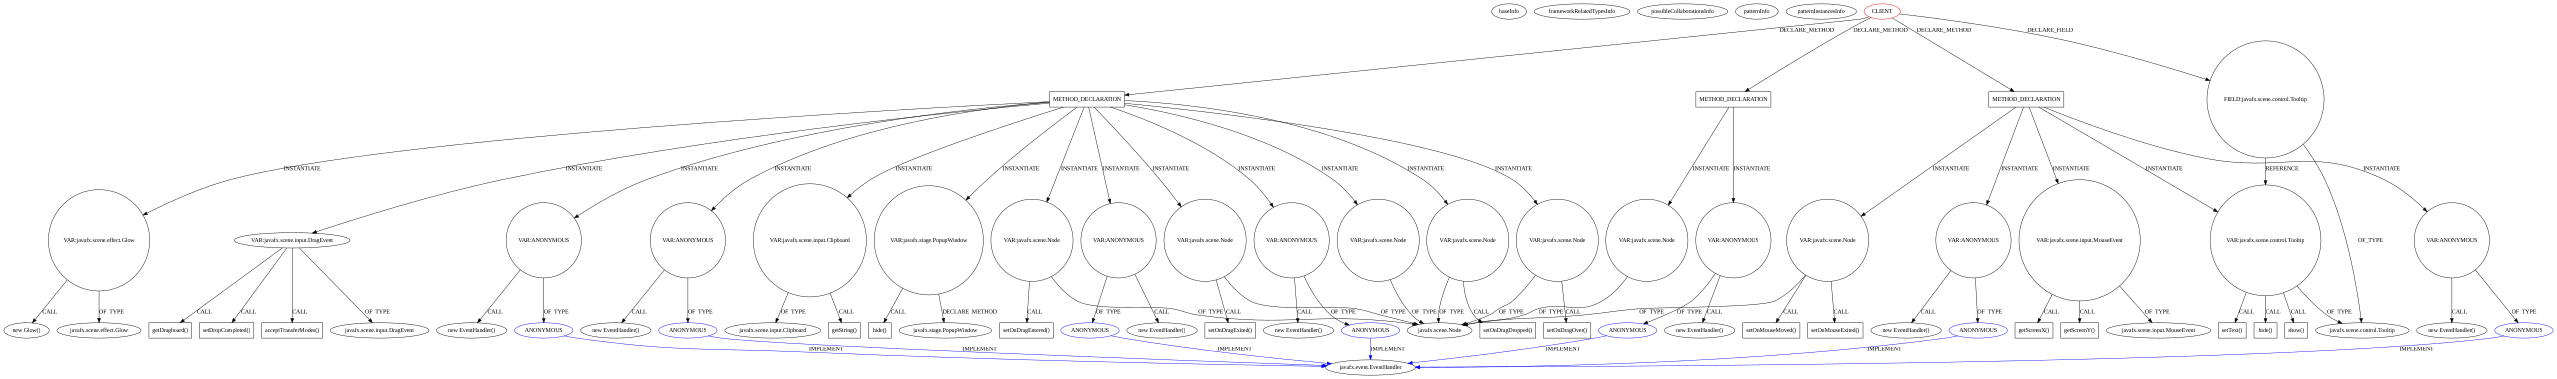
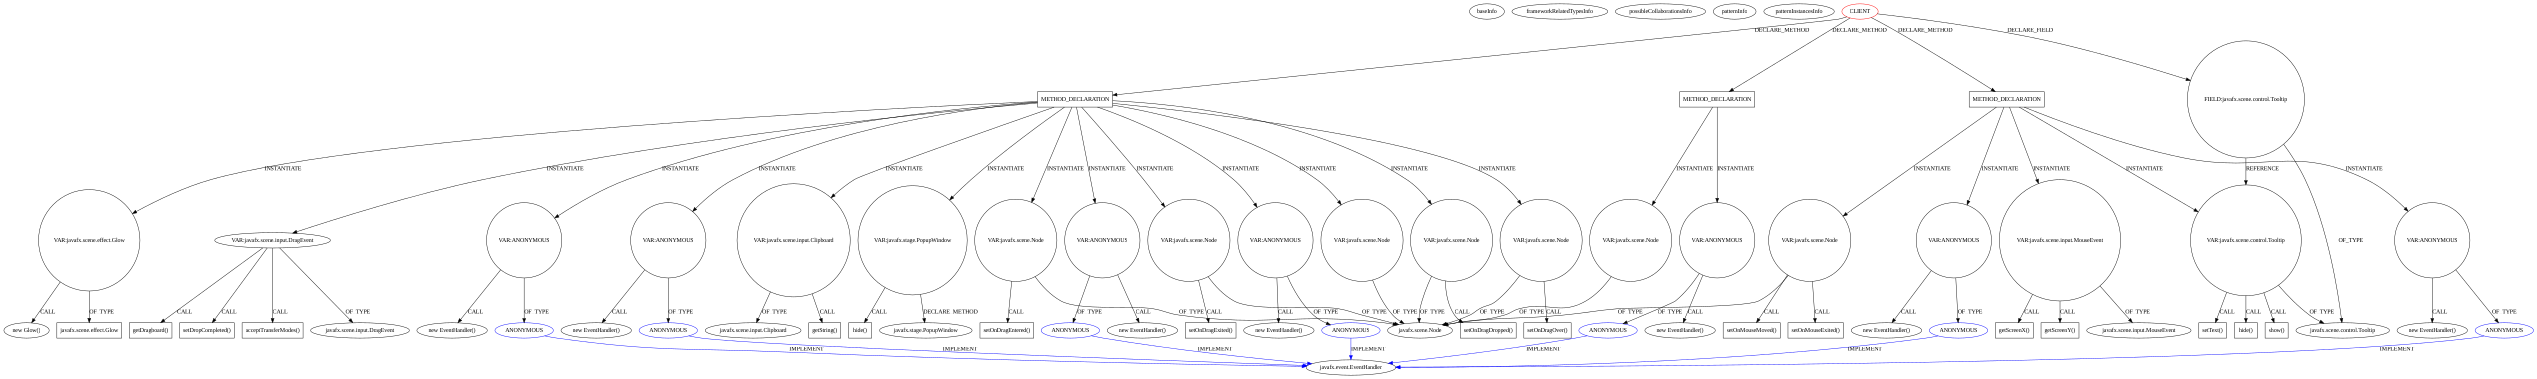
node "javafx.scene.effect.Glow": shape ellipse -> box
